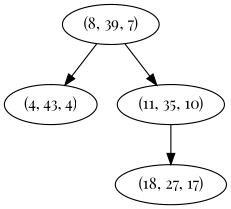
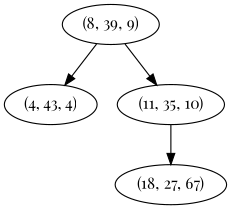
node "(8, 39, 7)": label "(8, 39, 7)" -> "(8, 39, 9)"
node "(18, 27, 17)": label "(18, 27, 17)" -> "(18, 27, 67)"
